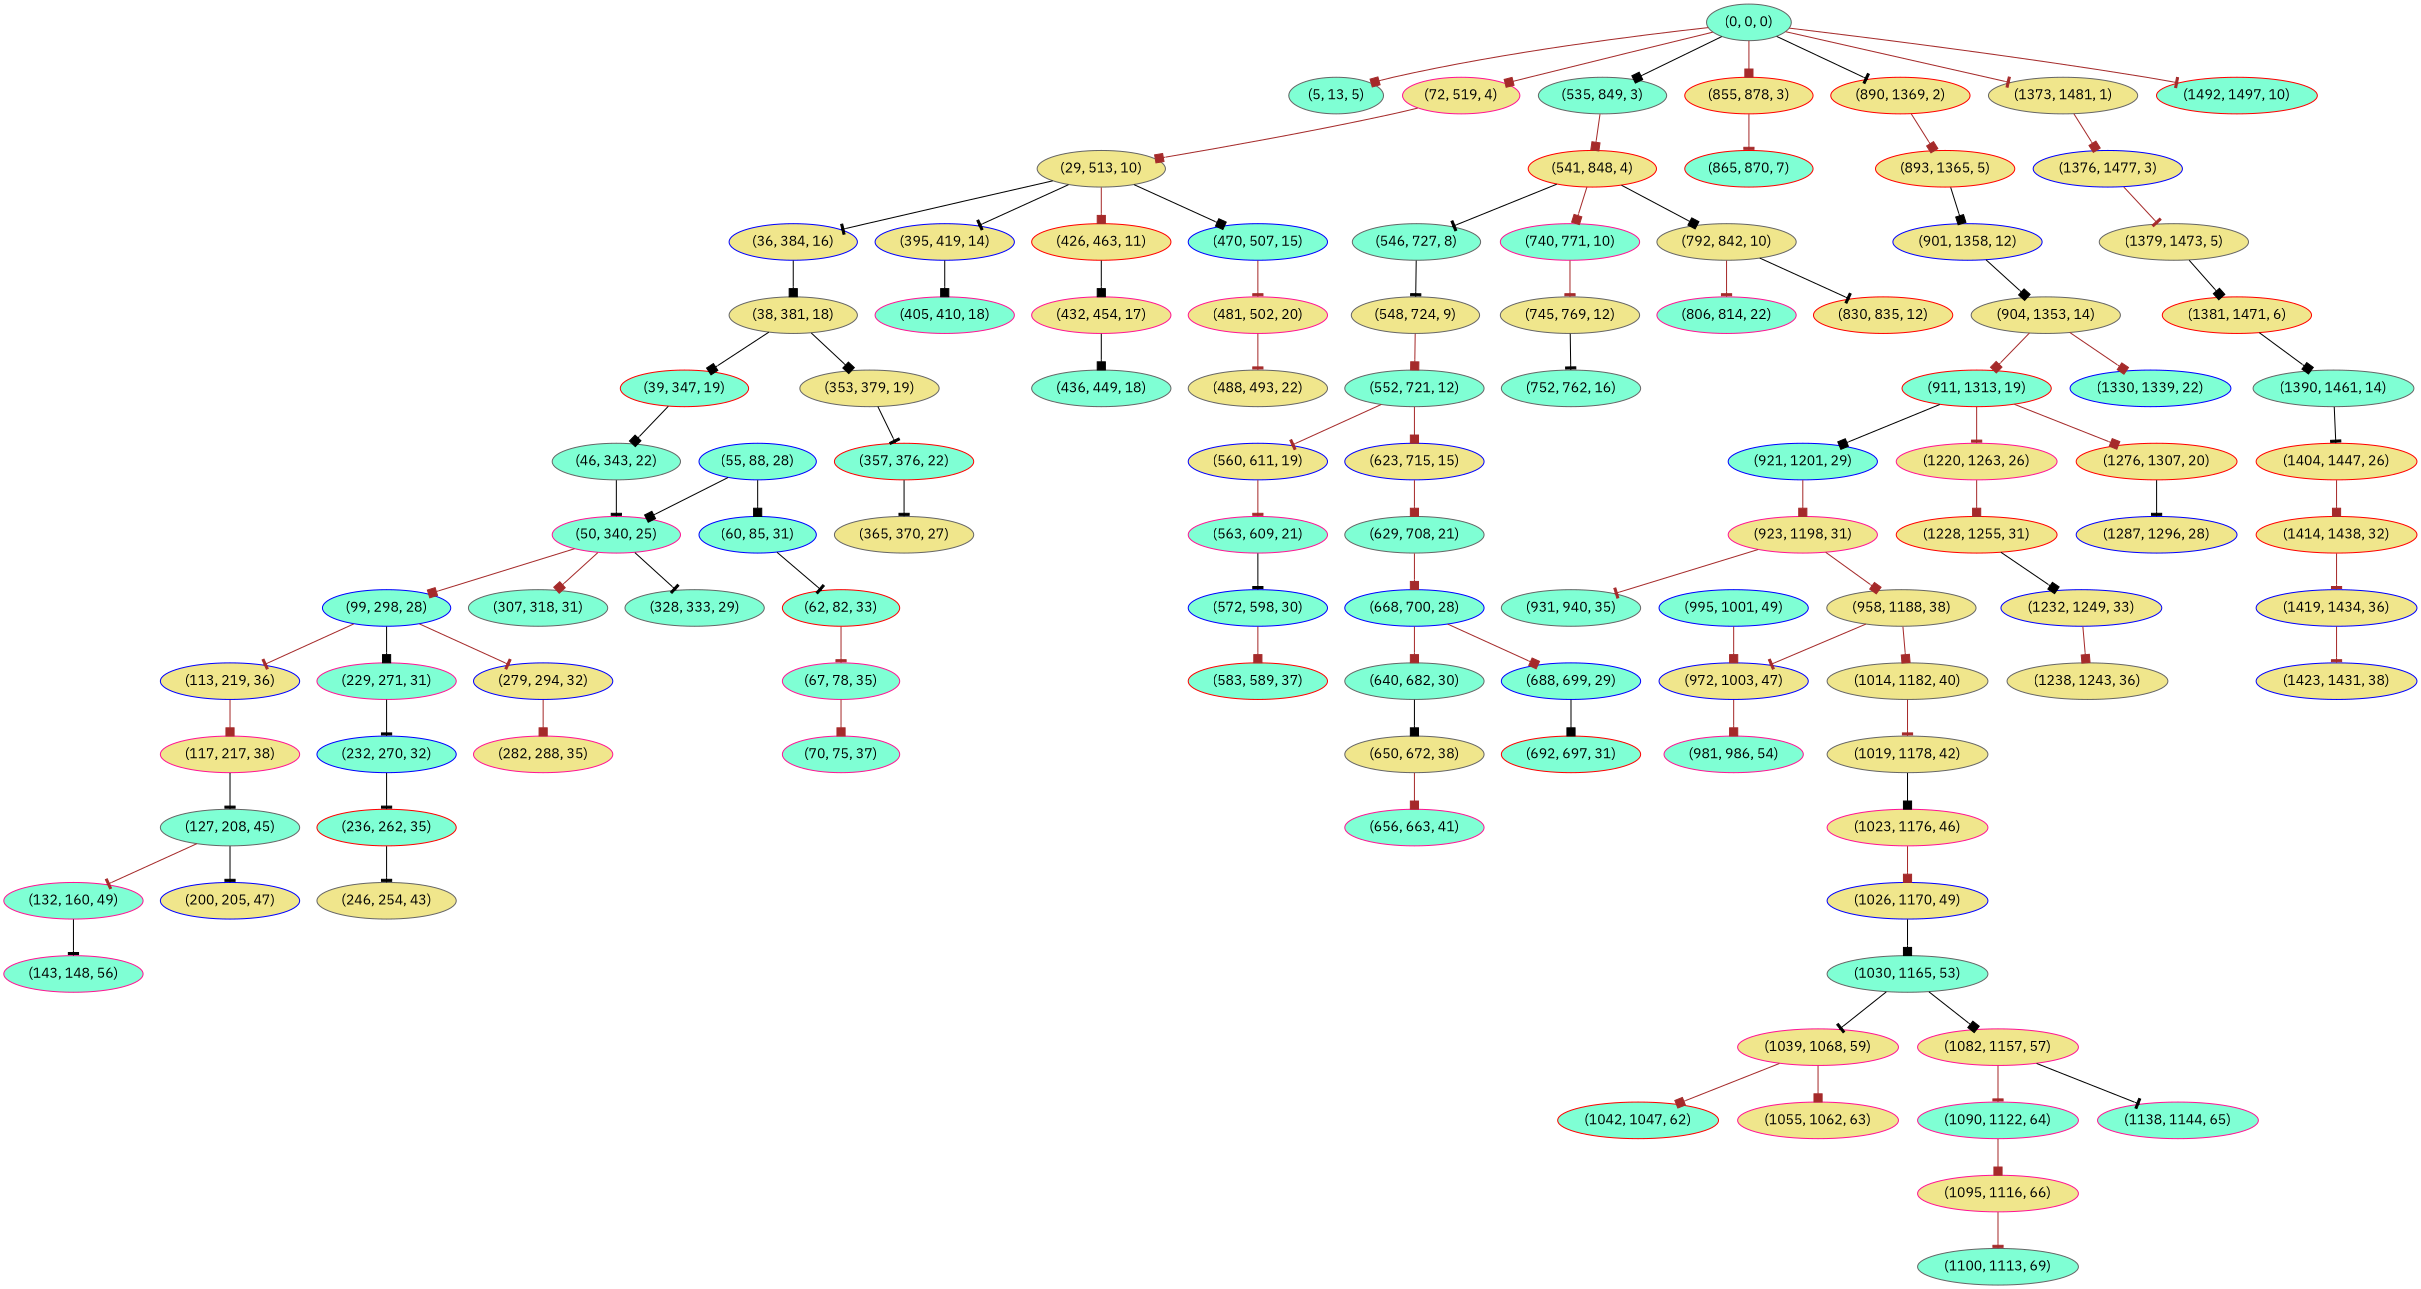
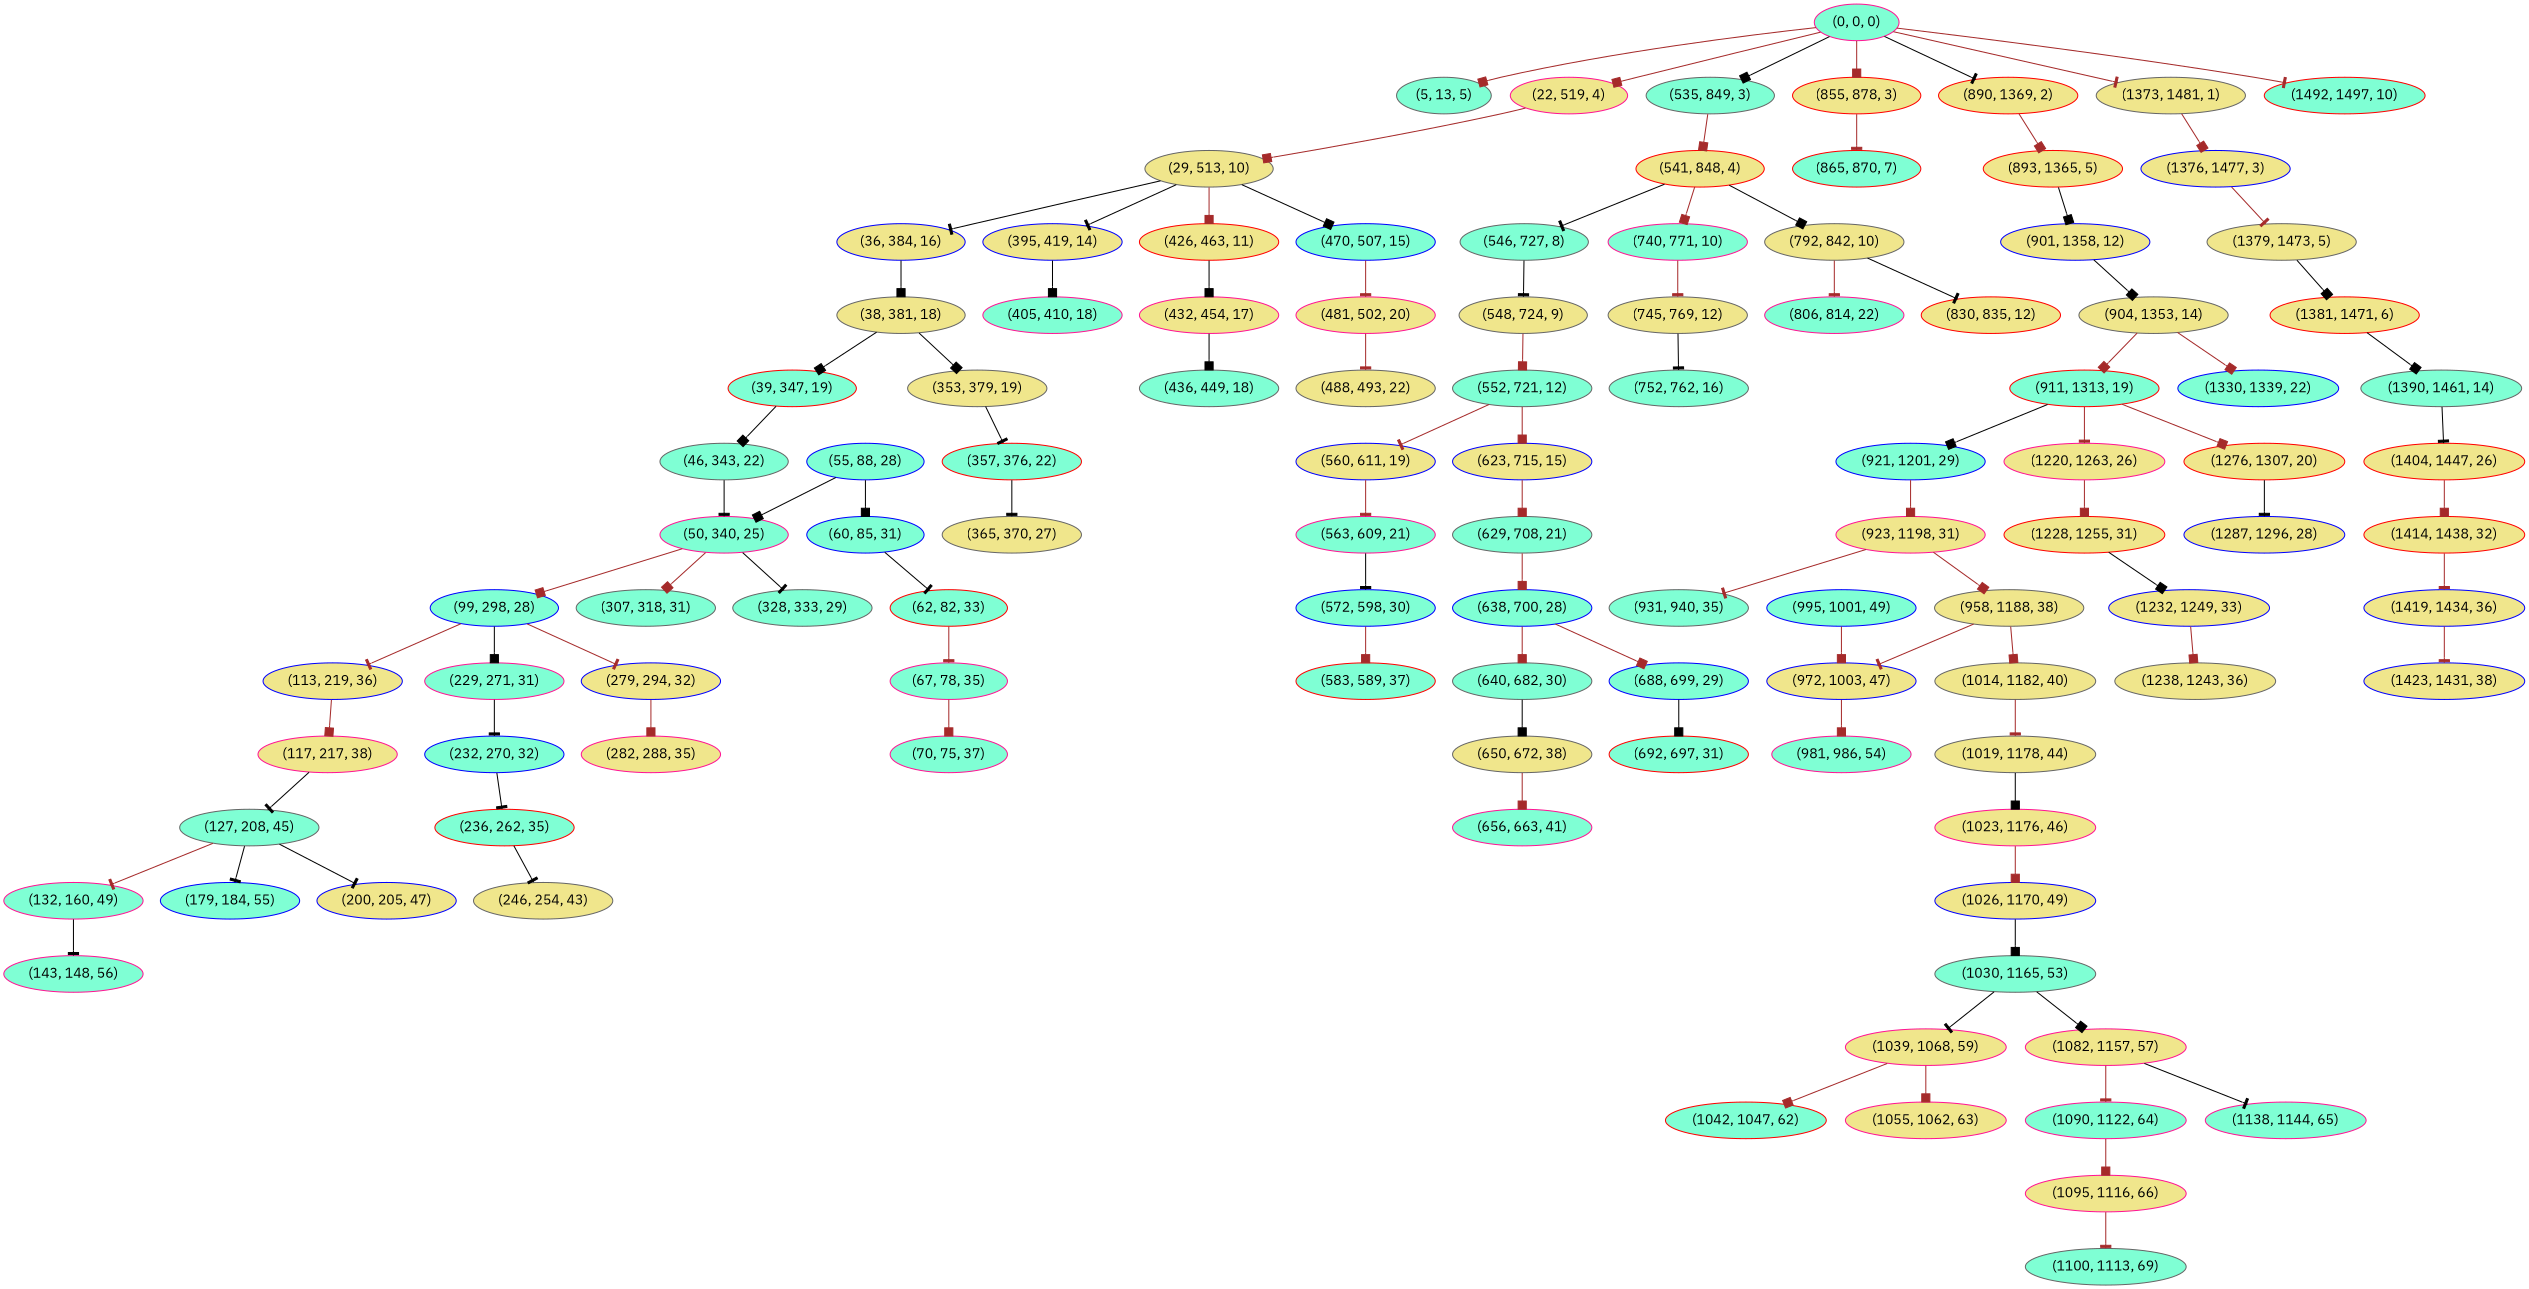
node "(0, 0, 0)": color gray40 -> deeppink
node "(72, 519, 4)": label "(72, 519, 4)" -> "(22, 519, 4)"
node "(668, 700, 28)": label "(668, 700, 28)" -> "(638, 700, 28)"
node "(1019, 1178, 42)": label "(1019, 1178, 42)" -> "(1019, 1178, 44)"
node "(179, 184, 55)": added
